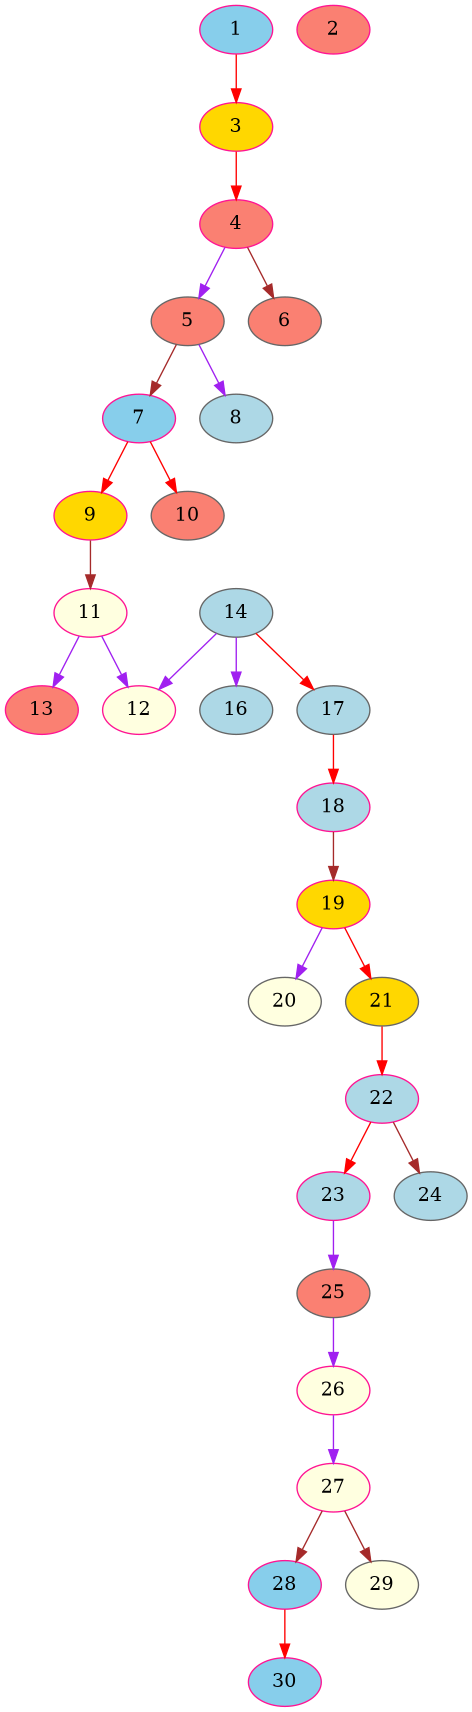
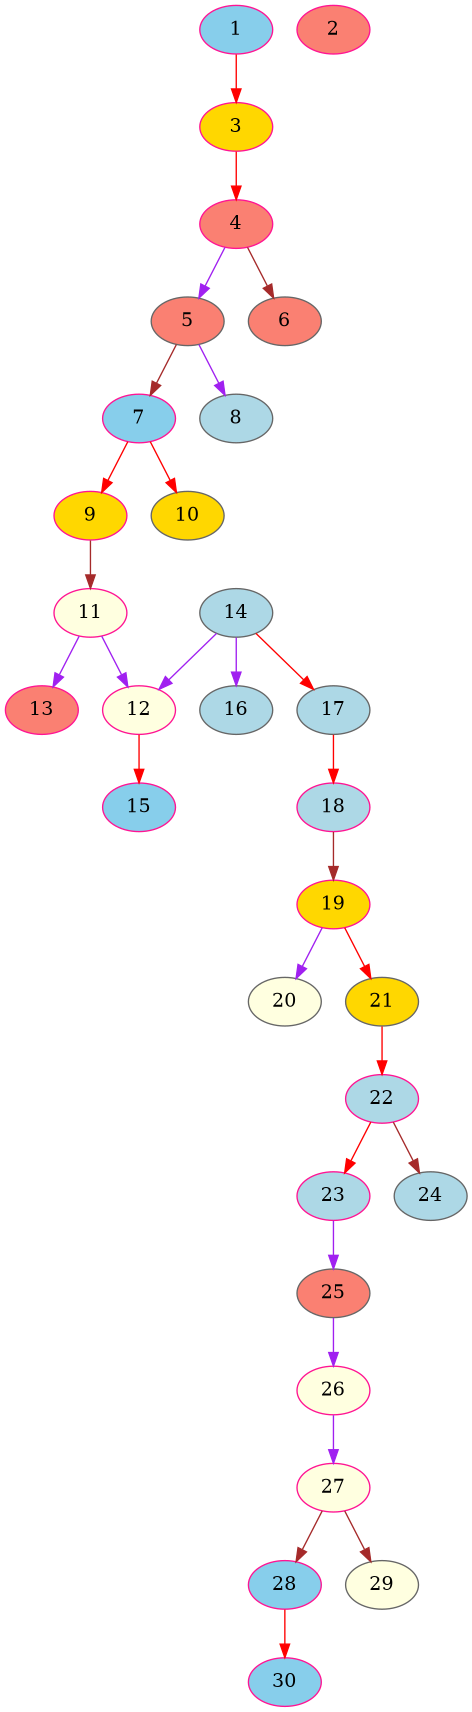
node "10": fillcolor salmon -> gold
node "15": added
